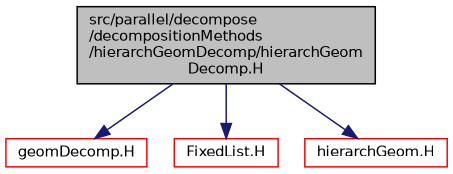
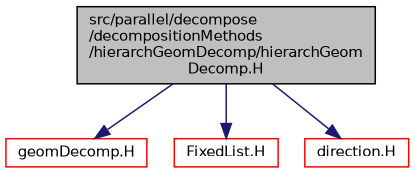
node "hierarchGeom.H": label "hierarchGeom.H" -> "direction.H"
